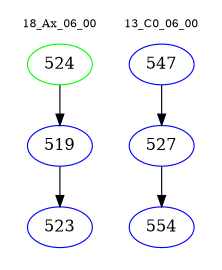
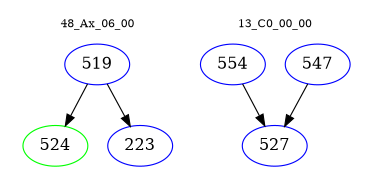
cluster "18_Ax_06_00": label "18_Ax_06_00" -> "48_Ax_06_00"
cluster "13_C0_06_00": label "13_C0_06_00" -> "13_C0_00_00"
edge "524" -> "519": reversed
edge "527" -> "554": reversed
node "523": label "523" -> "223"
